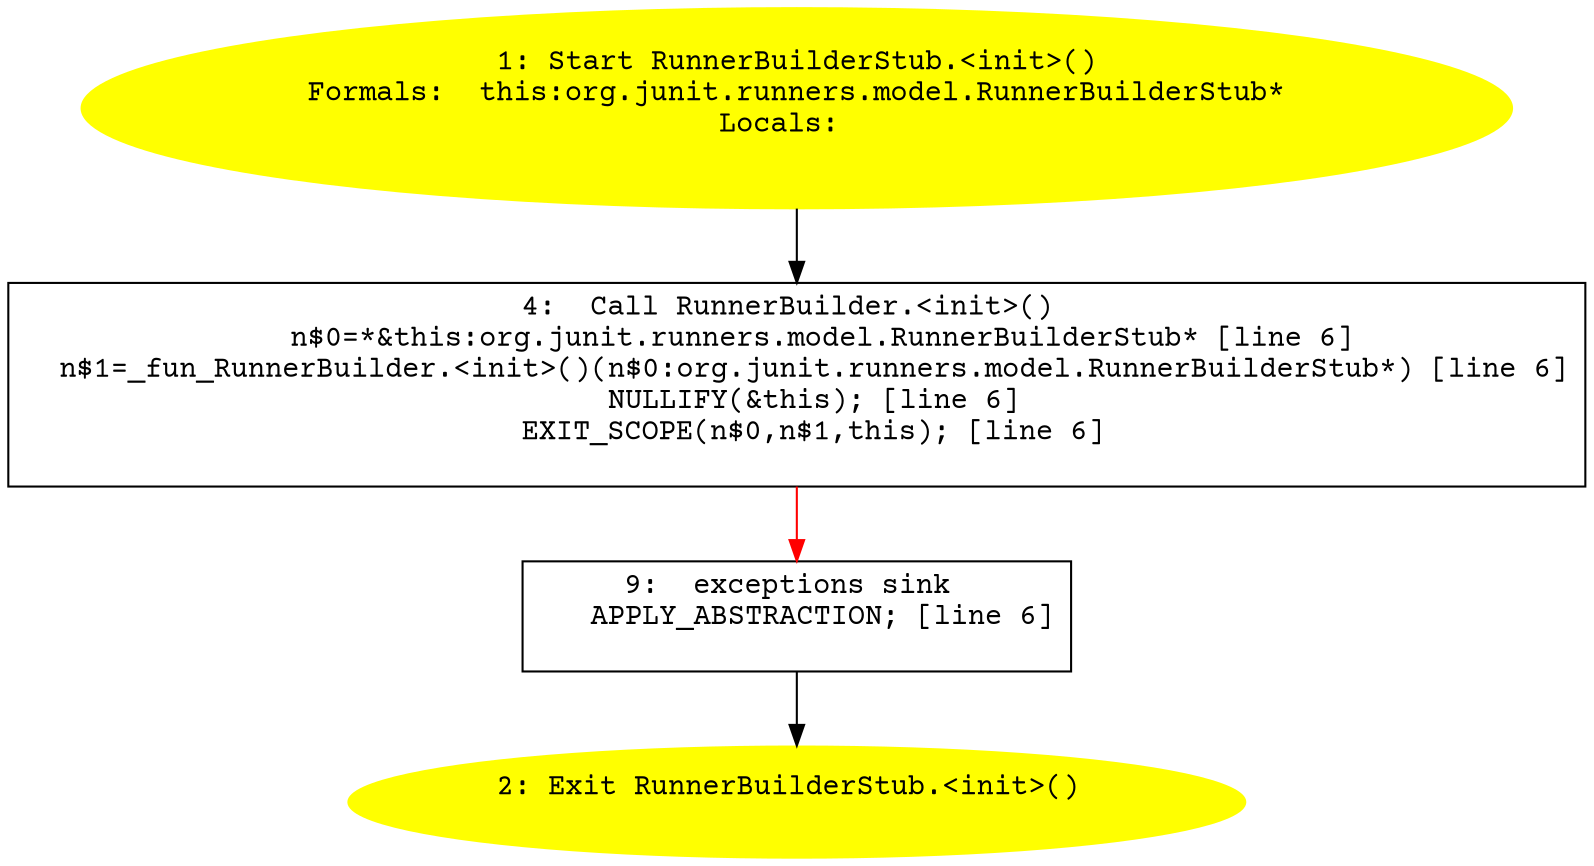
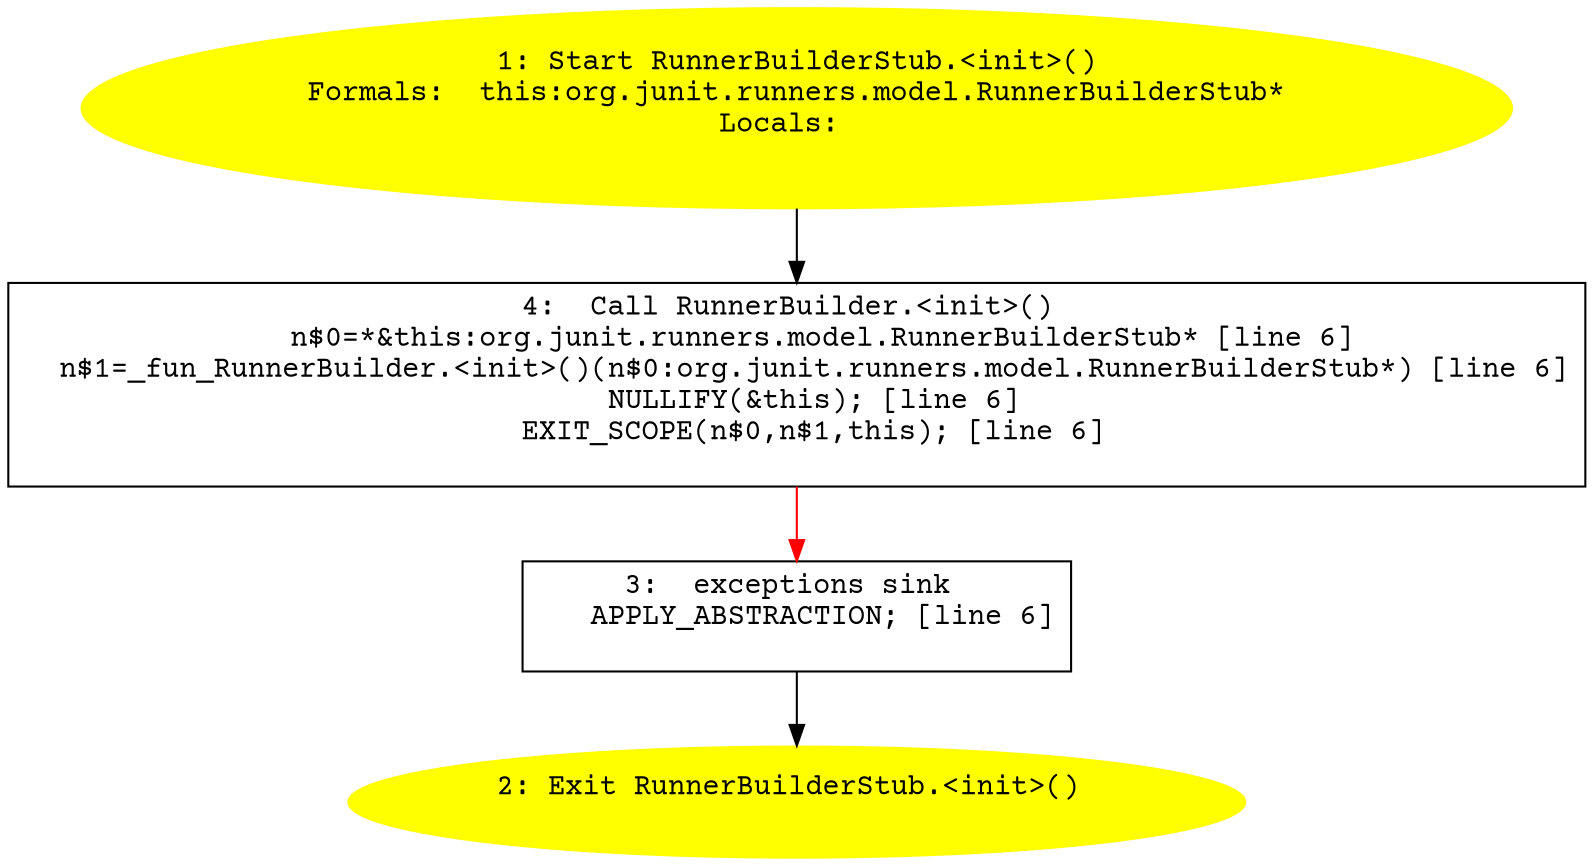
node "9:  exceptions sink APPLY_ABSTRACTION; [line 6]": label "9:  exceptions sink APPLY_ABSTRACTION; [line 6]" -> "3:  exceptions sink APPLY_ABSTRACTION; [line 6]"
